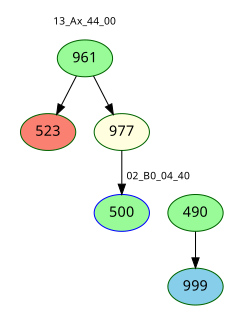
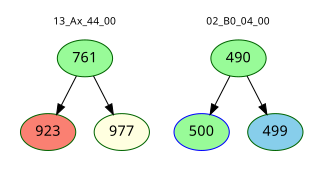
node "961": label "961" -> "761"
node "523": label "523" -> "923"
edge "977" -> "500": now "490" -> "500"
cluster "02_B0_04_40": label "02_B0_04_40" -> "02_B0_04_00"
node "999": label "999" -> "499"
